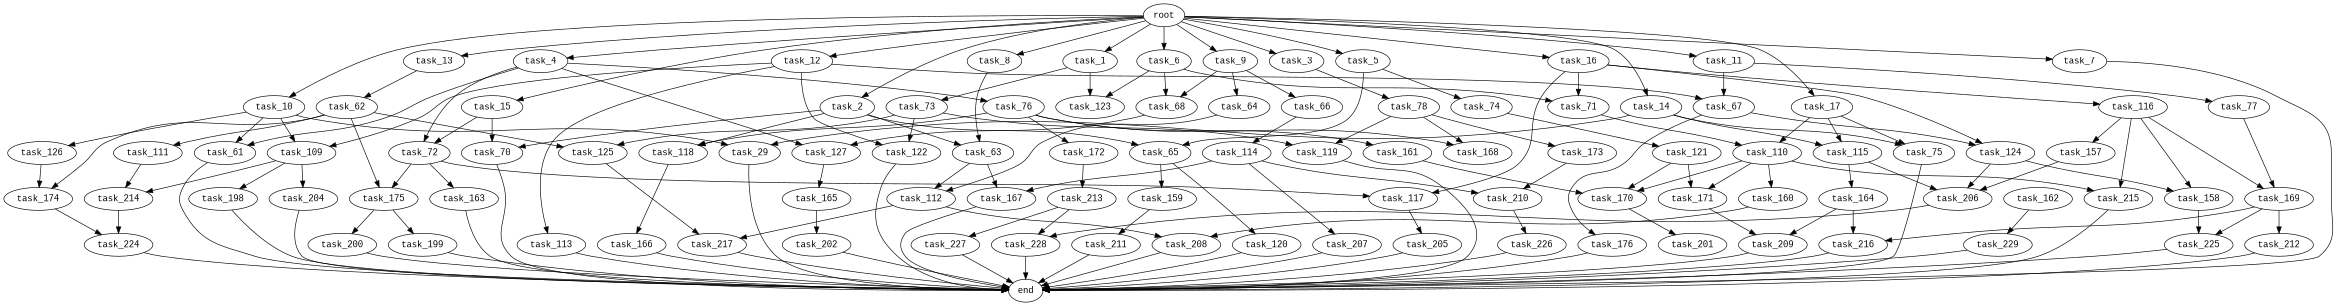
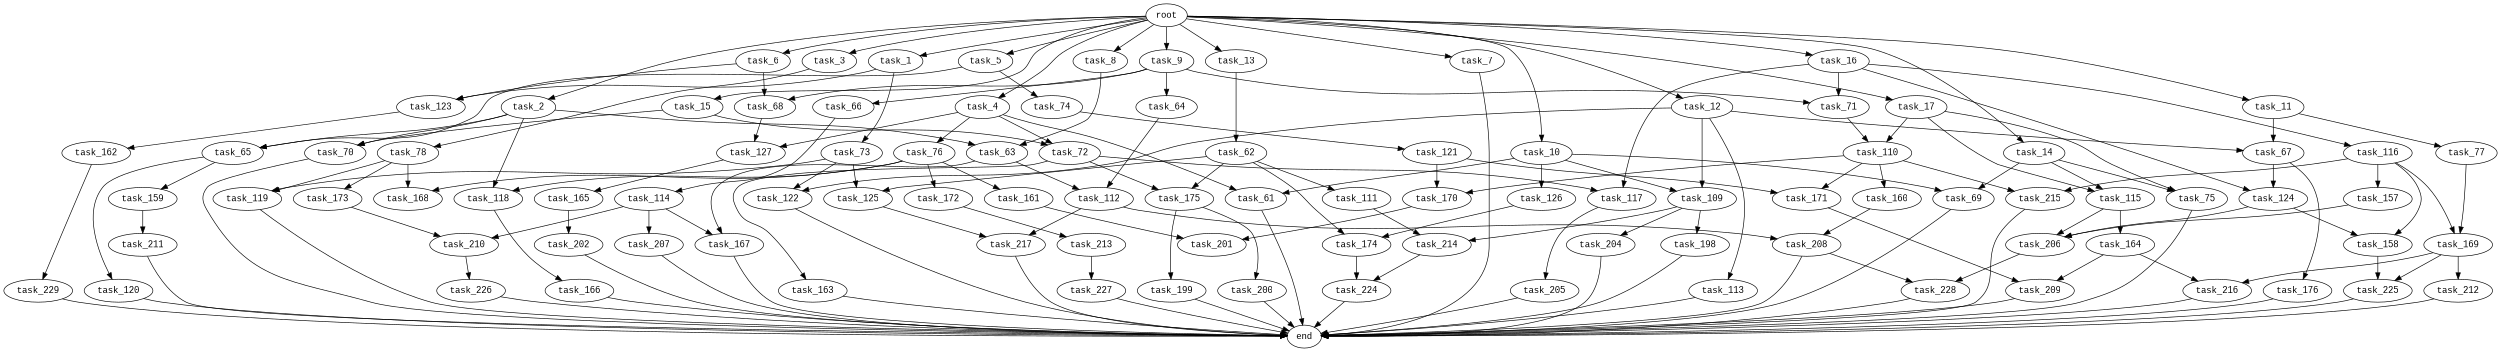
edge "task_6" -> "task_71": now "task_9" -> "task_71"
edge "task_123" -> "task_162": added
node "task_29": label "task_29" -> "task_69"
edge "task_161" -> "task_170": now "task_161" -> "task_201"
edge "task_213" -> "task_228": now "task_208" -> "task_228"
